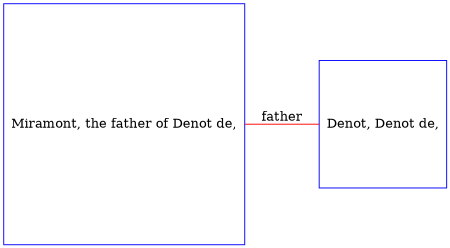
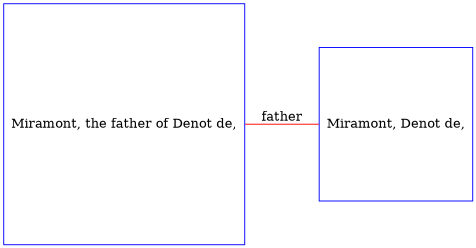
node "Denot, Denot de,": label "Denot, Denot de," -> "Miramont, Denot de,"
